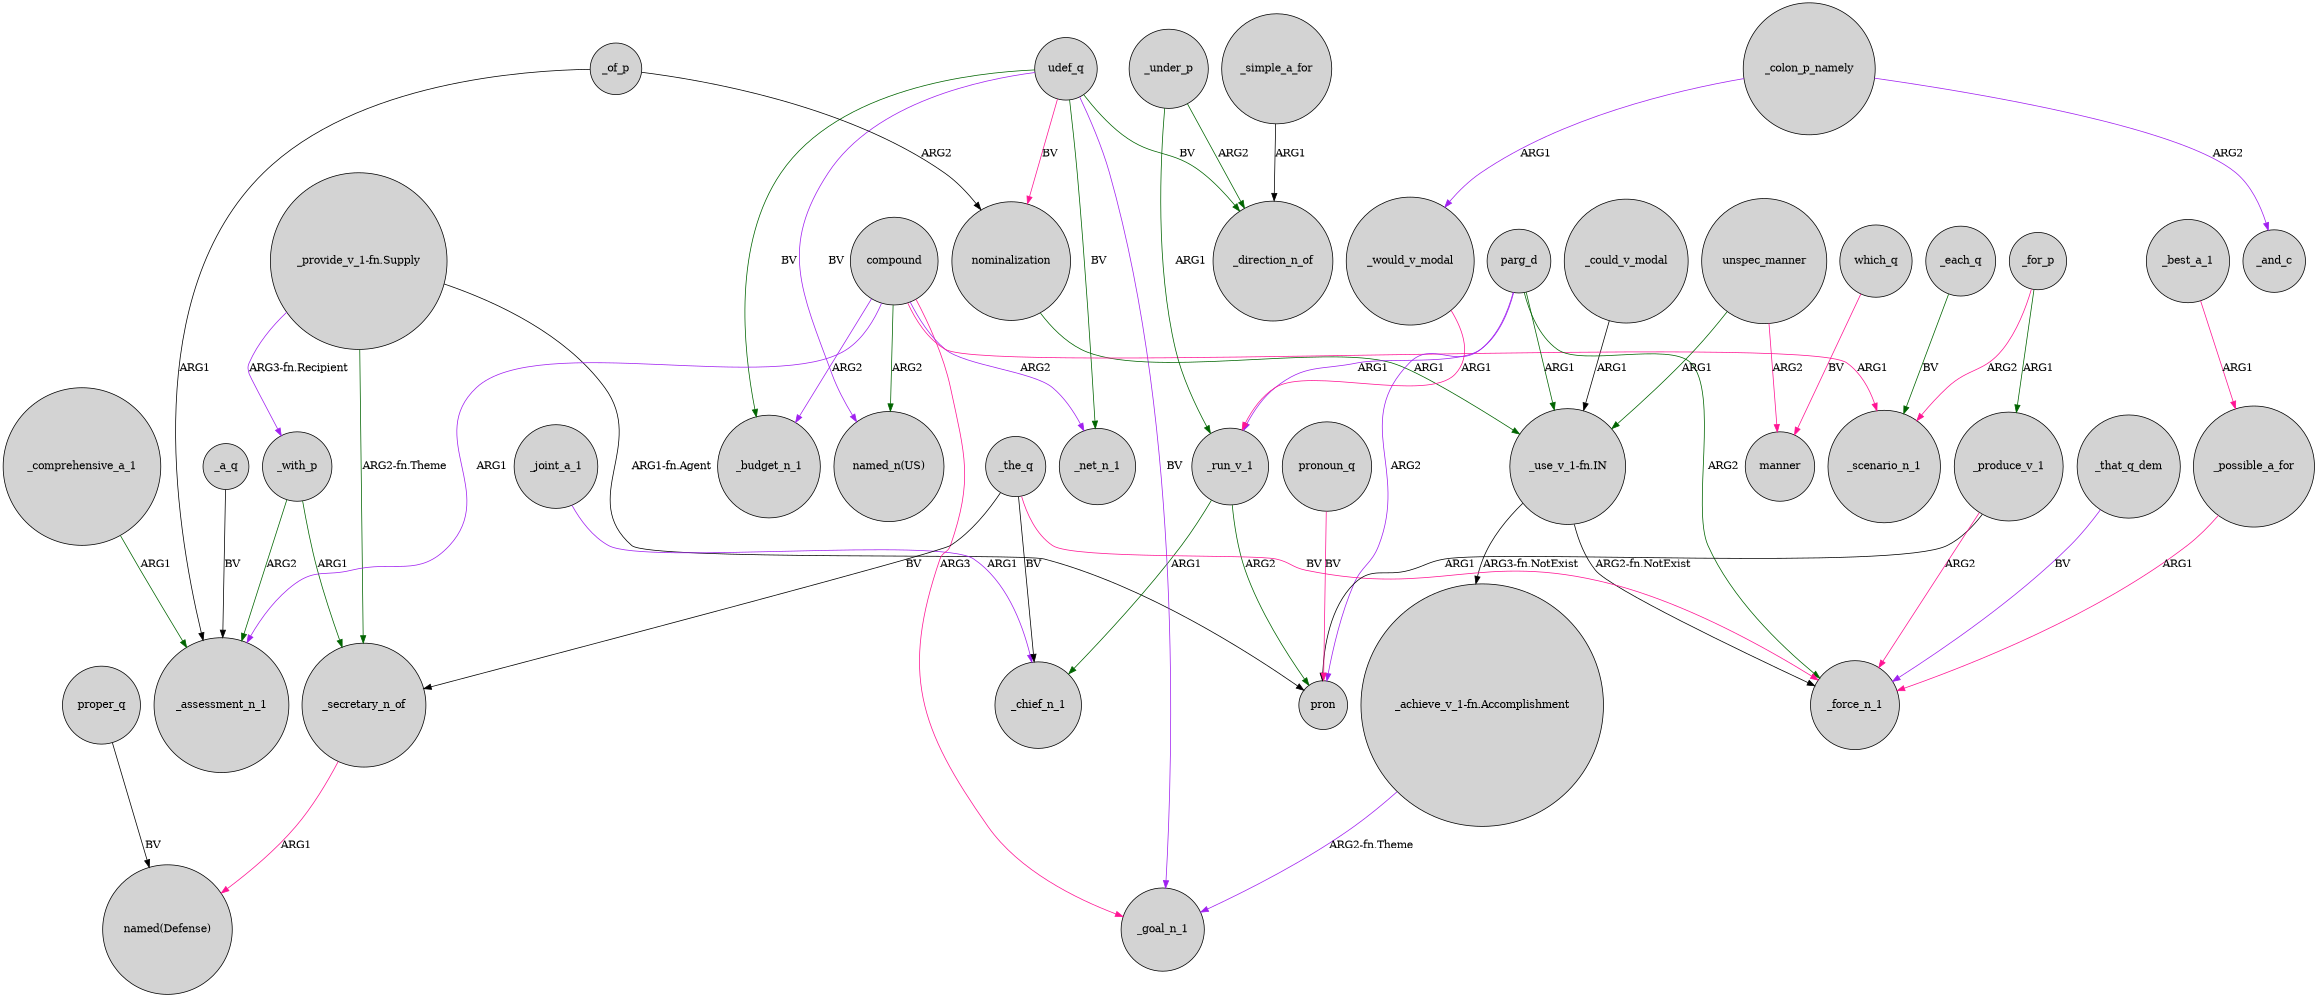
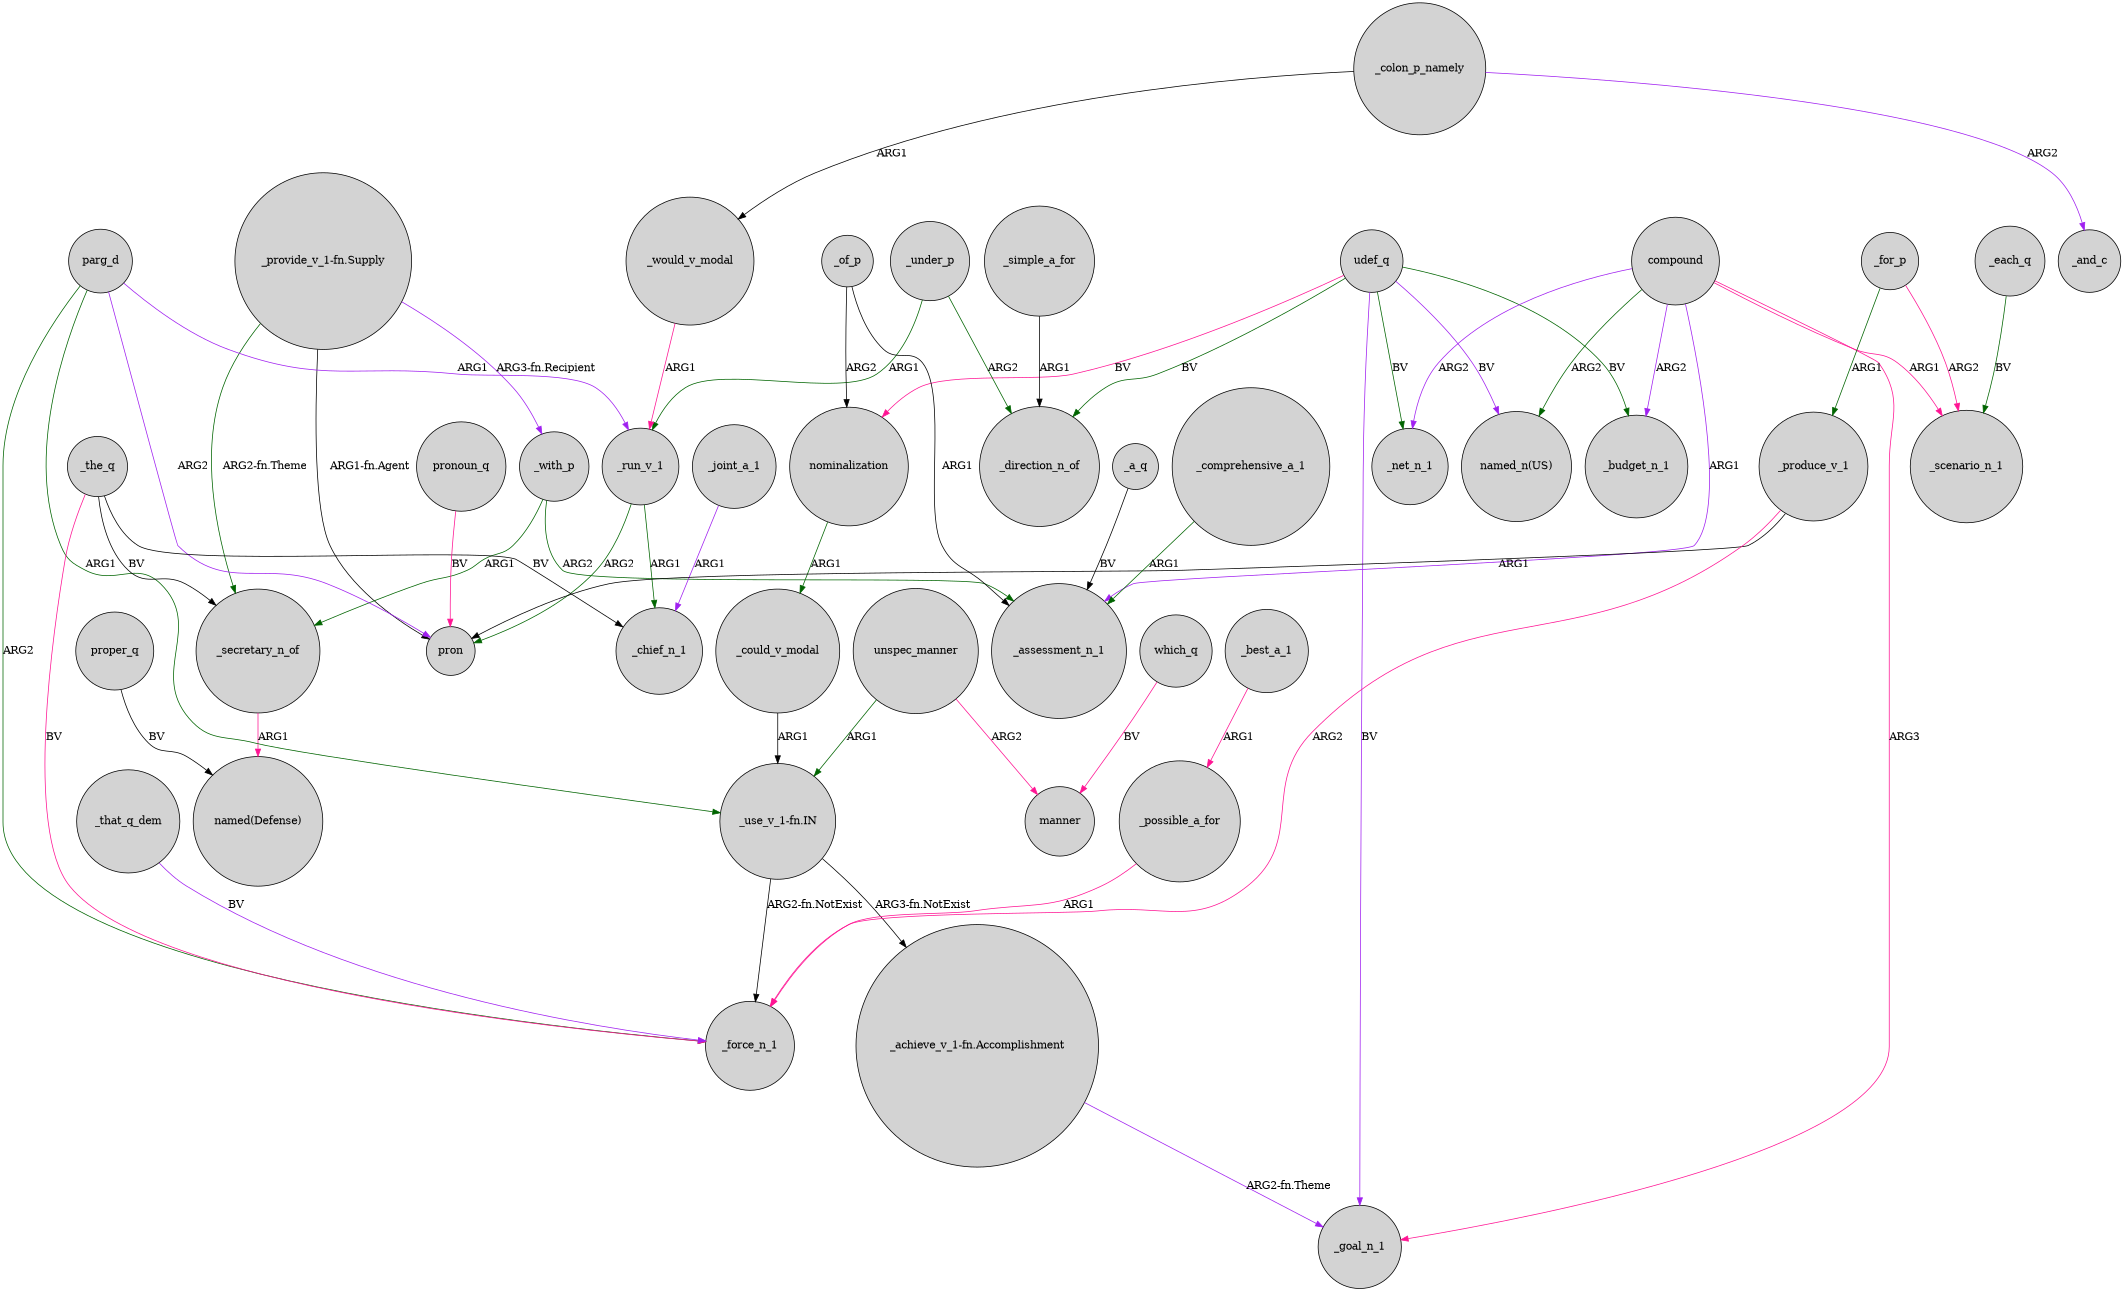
edge "_colon_p_namely" -> "_would_v_modal": color purple -> black
edge "nominalization" -> "_use_v_1-fn.IN": now "nominalization" -> "_could_v_modal"
